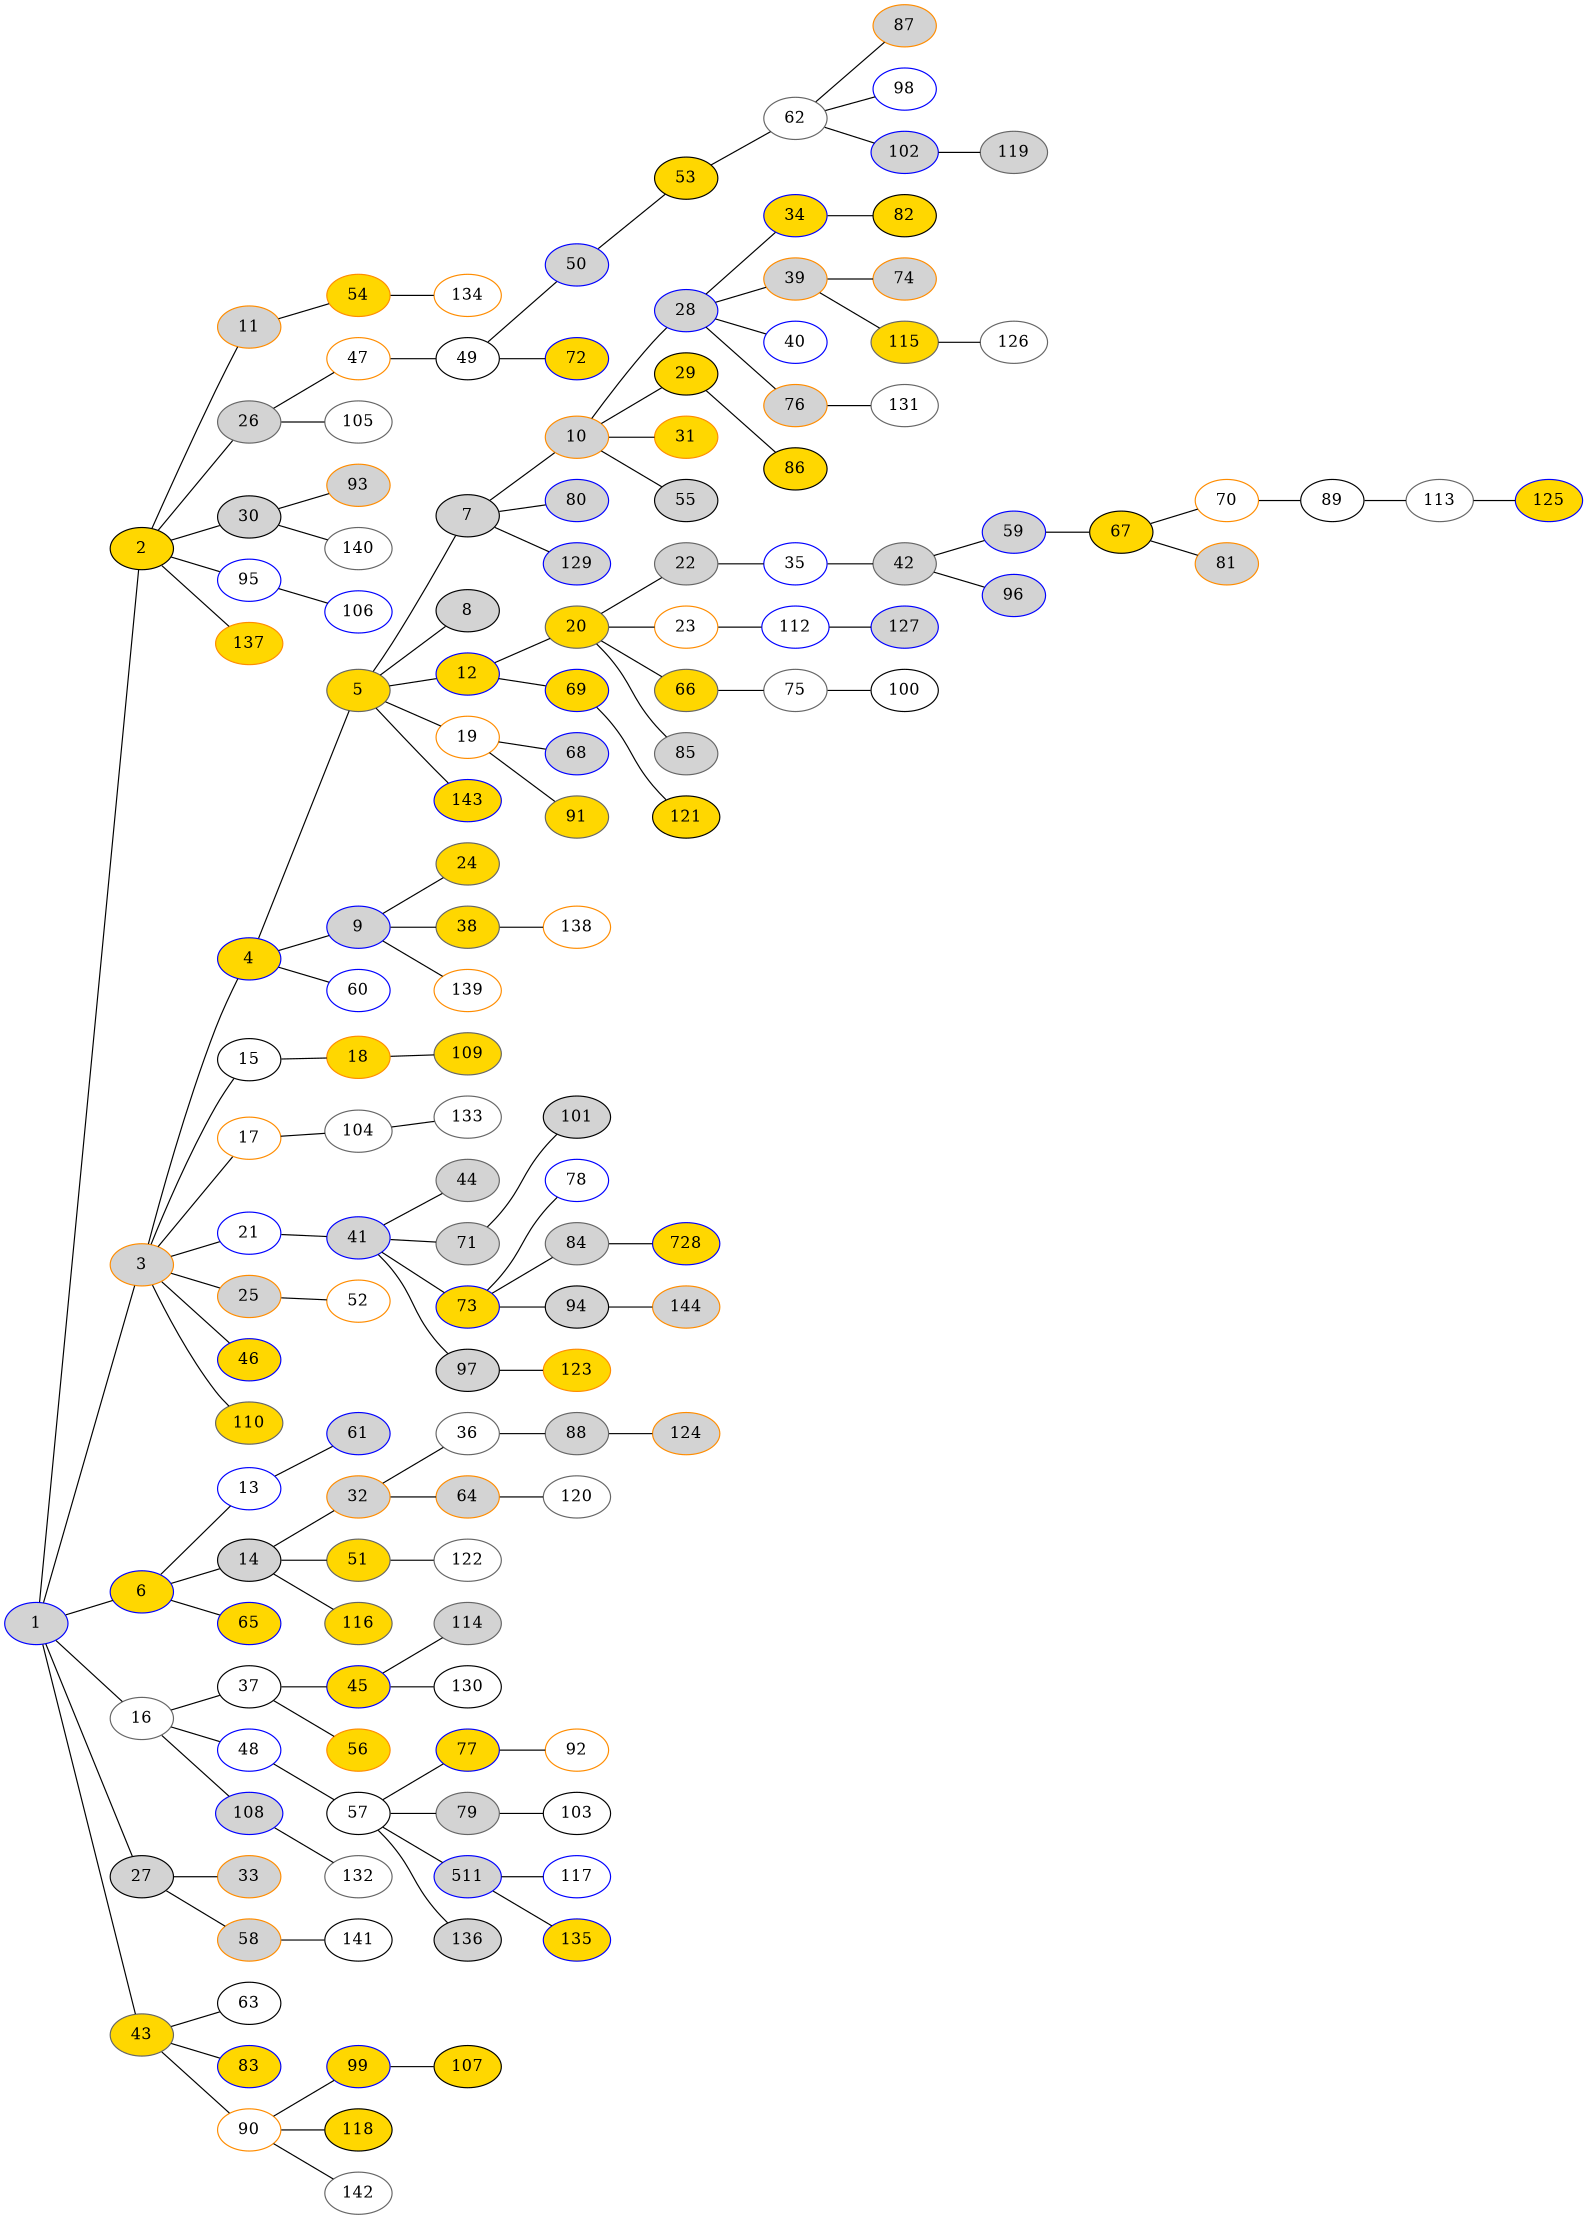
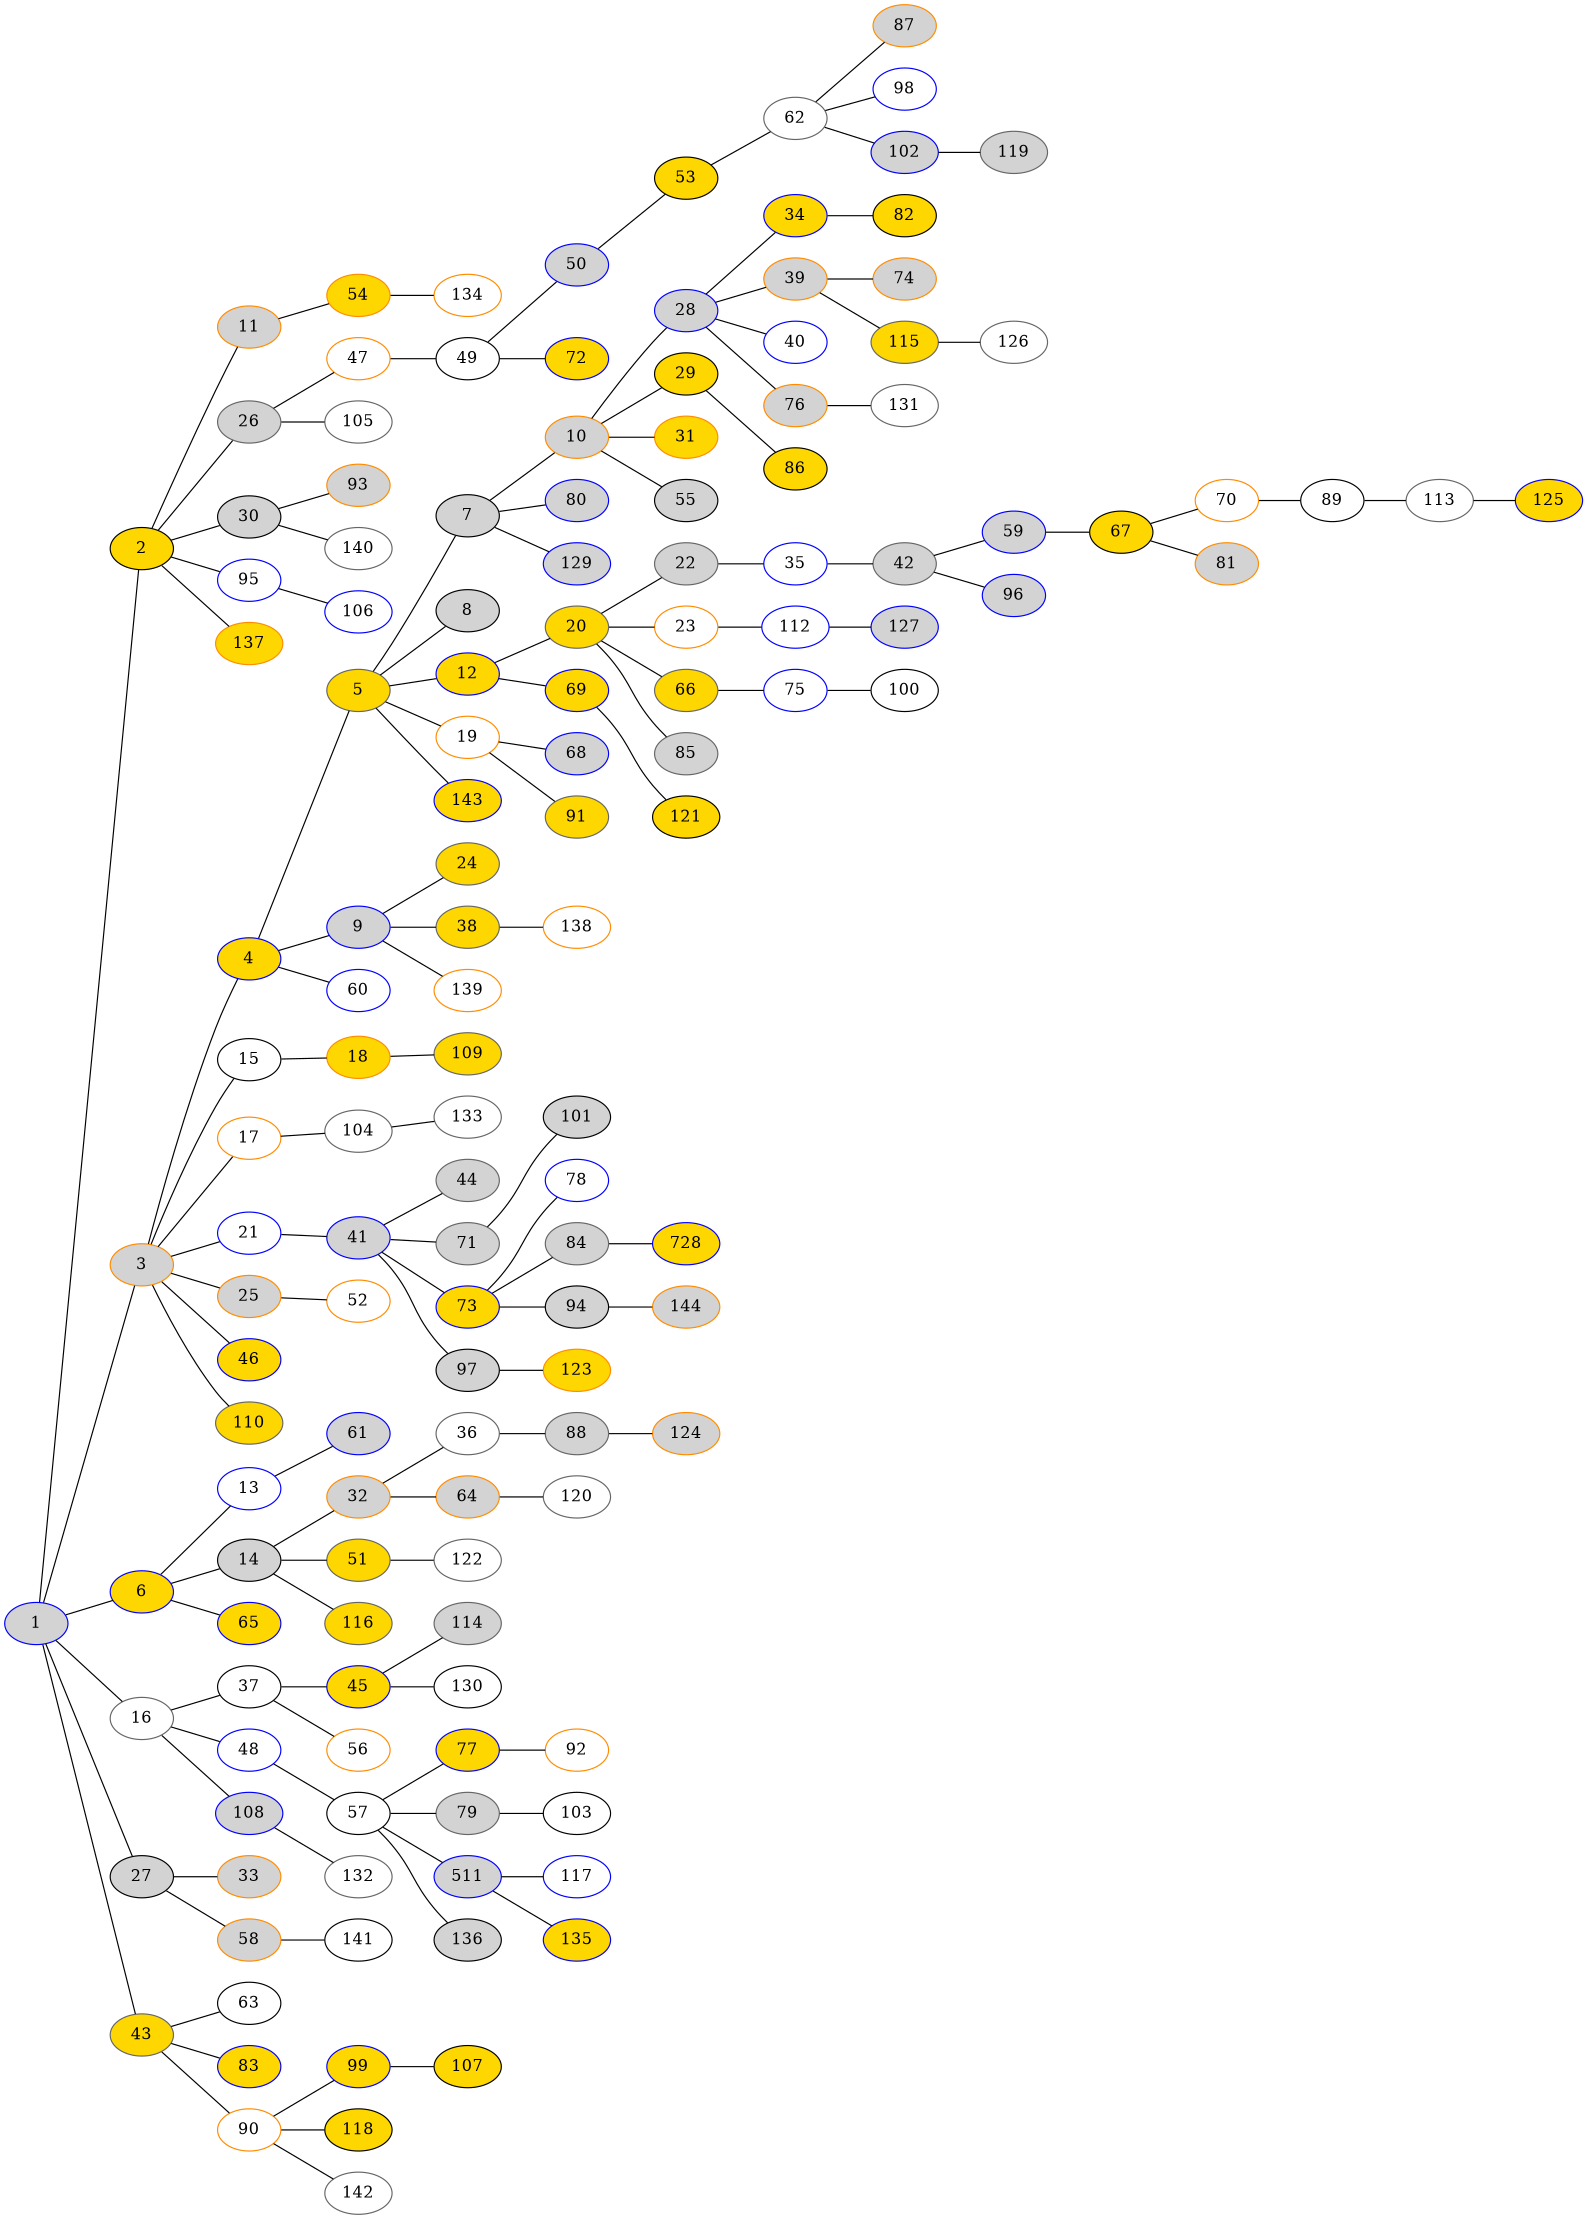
node "75": color gray40 -> blue
node "56": fillcolor gold -> white
